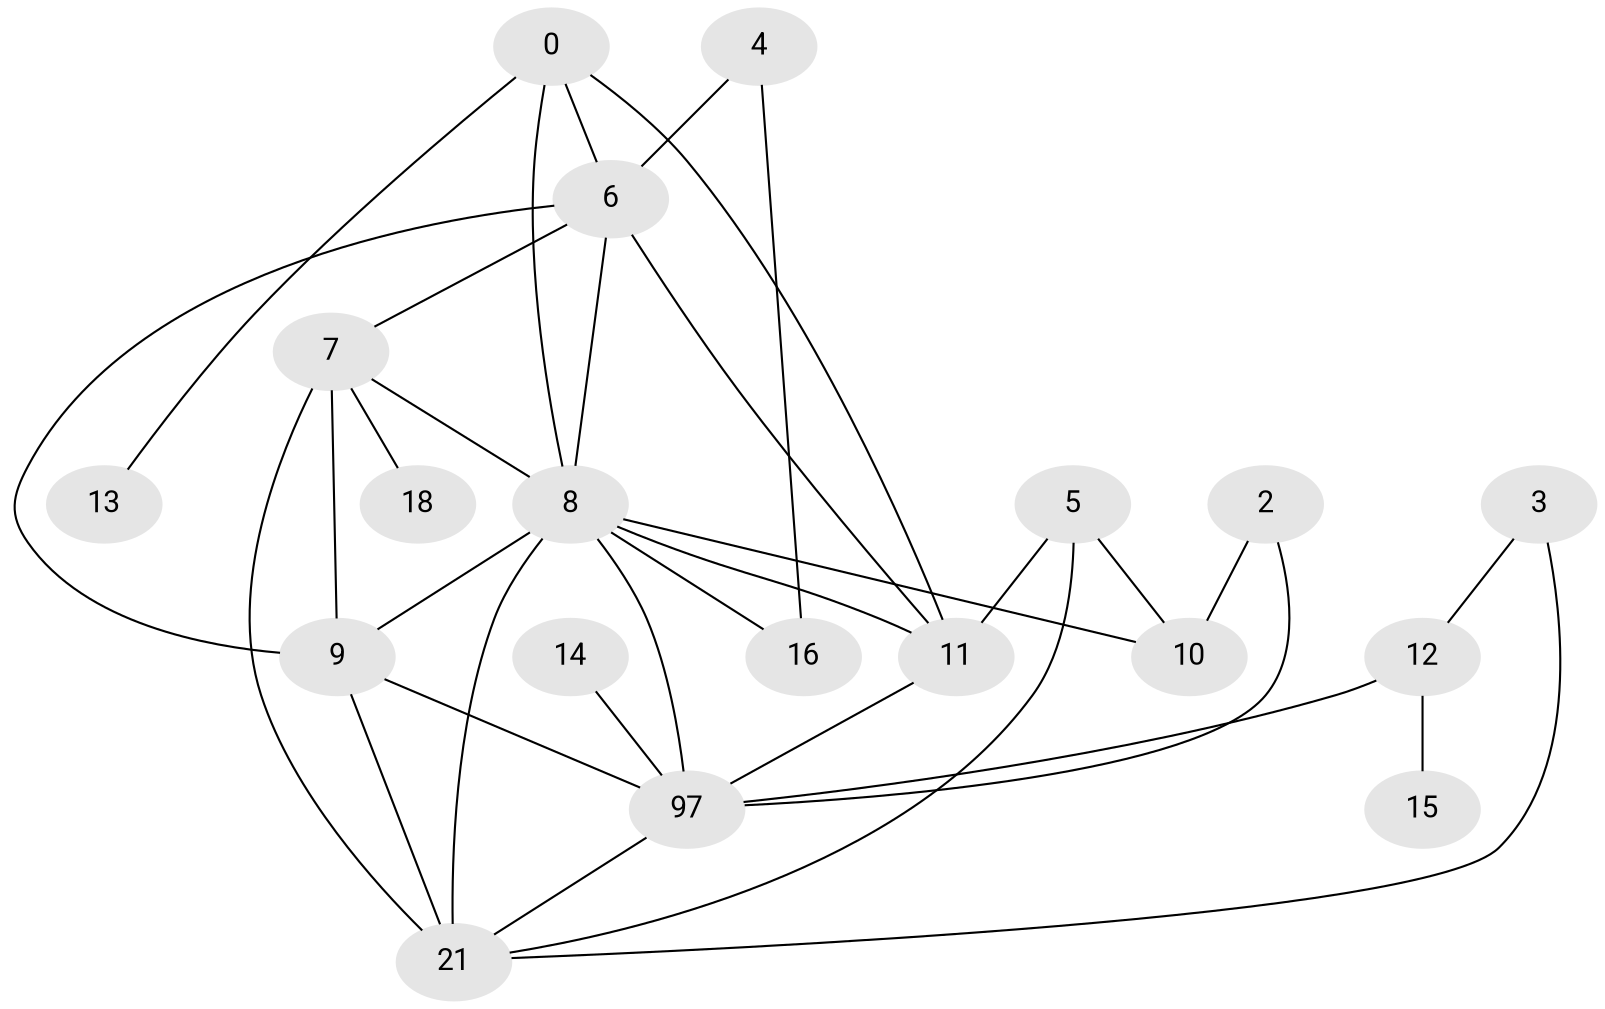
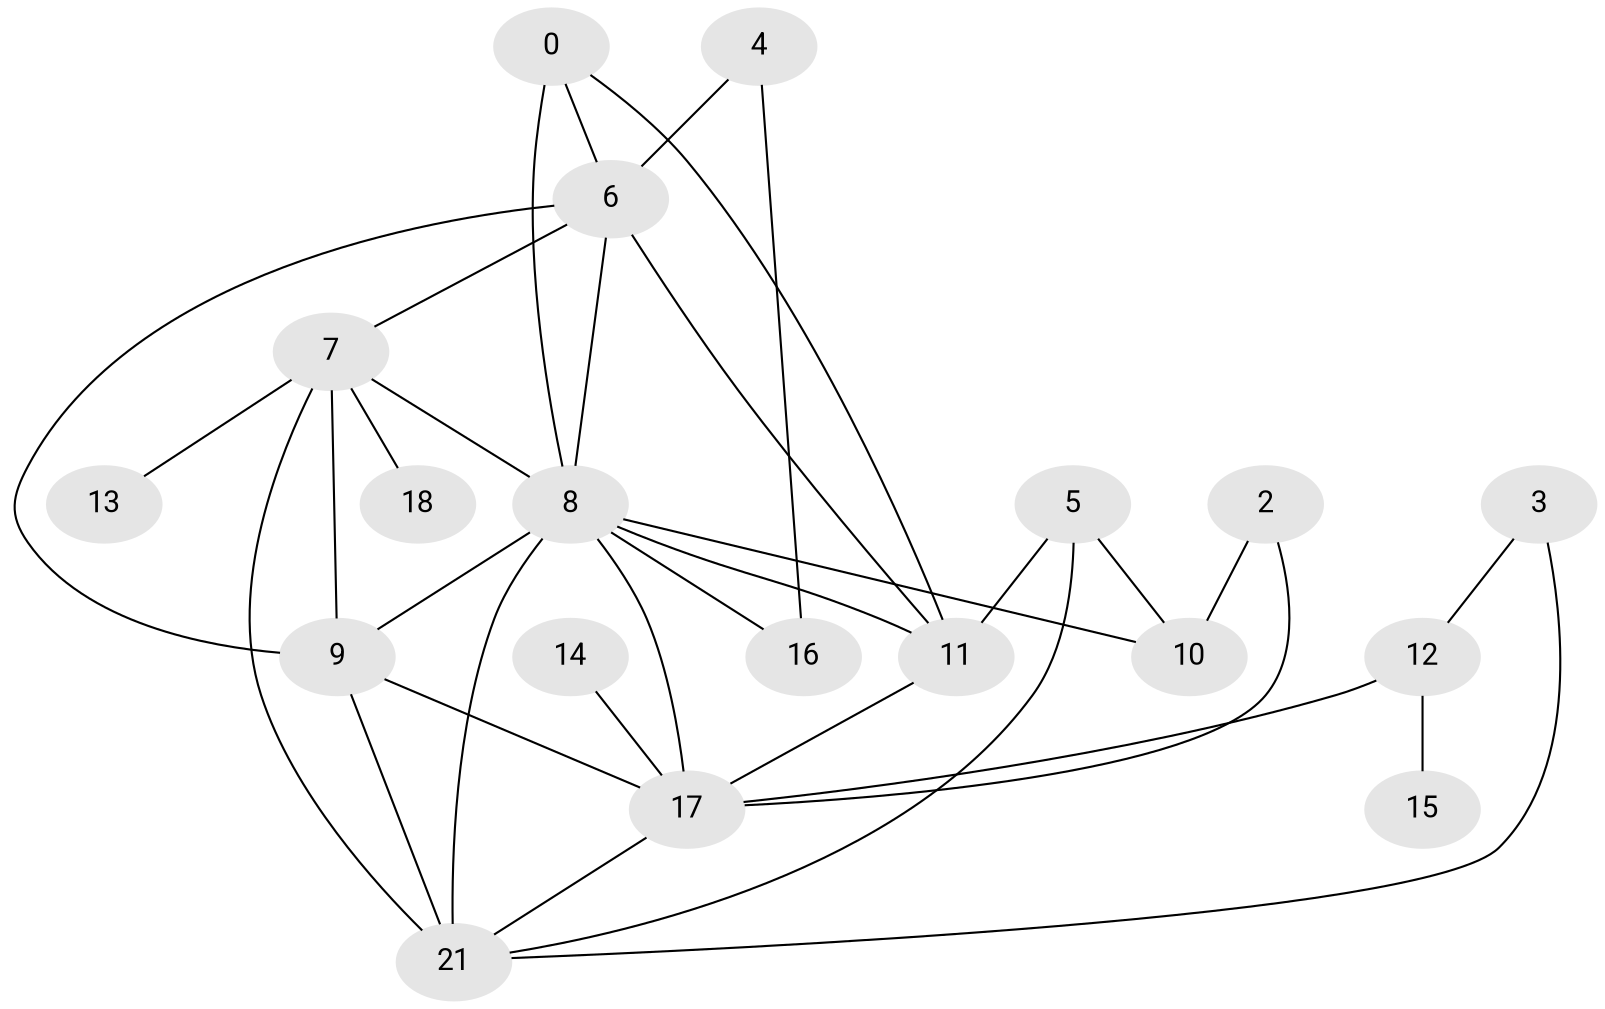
edge "0" -- "13": now "7" -- "13"
node "97": label "97" -> "17"
